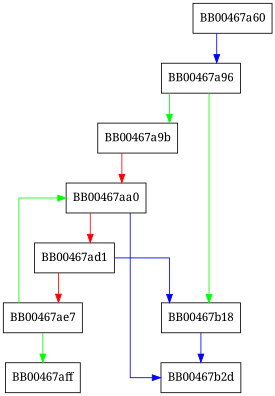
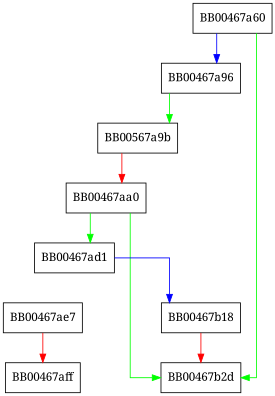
node "BB00467a9b": label "BB00467a9b" -> "BB00567a9b"
edge "BB00467a96" -> "BB00467b18": removed
edge "BB00467a60" -> "BB00467b2d": added
edge "BB00467aa0" -> "BB00467ad1": color red -> green
edge "BB00467ae7" -> "BB00467aa0": removed
edge "BB00467ad1" -> "BB00467ae7": removed
edge "BB00467aa0" -> "BB00467b2d": color blue -> green
edge "BB00467ae7" -> "BB00467aff": color green -> red
edge "BB00467b18" -> "BB00467b2d": color blue -> red
